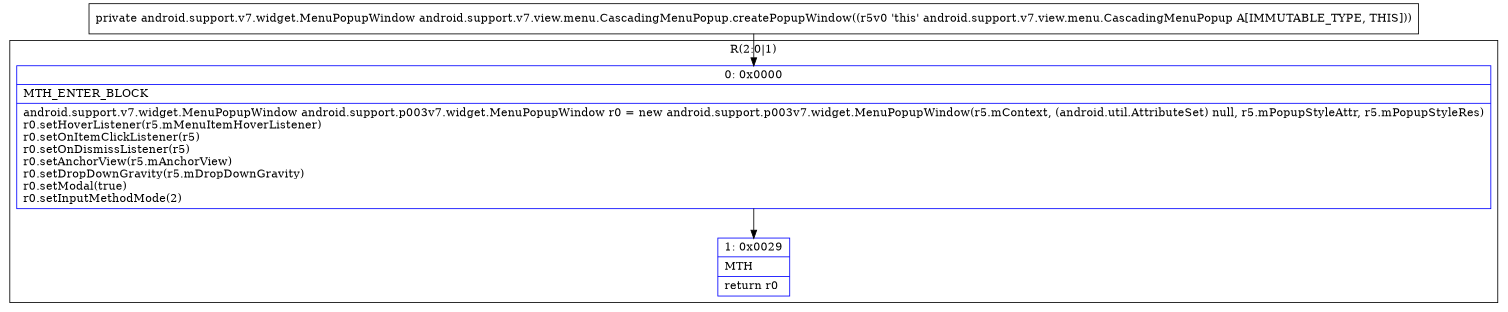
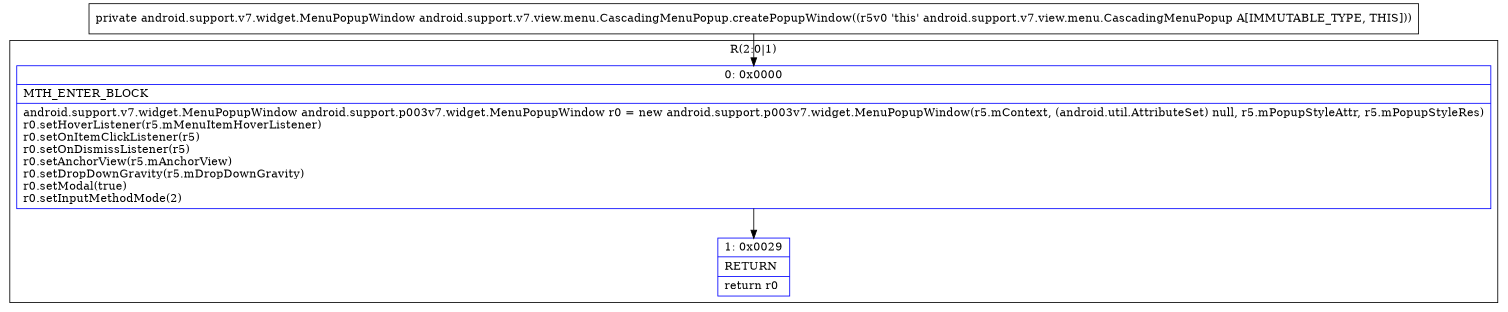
node "1: 0x0029": text "MTH" -> "RETURN"
